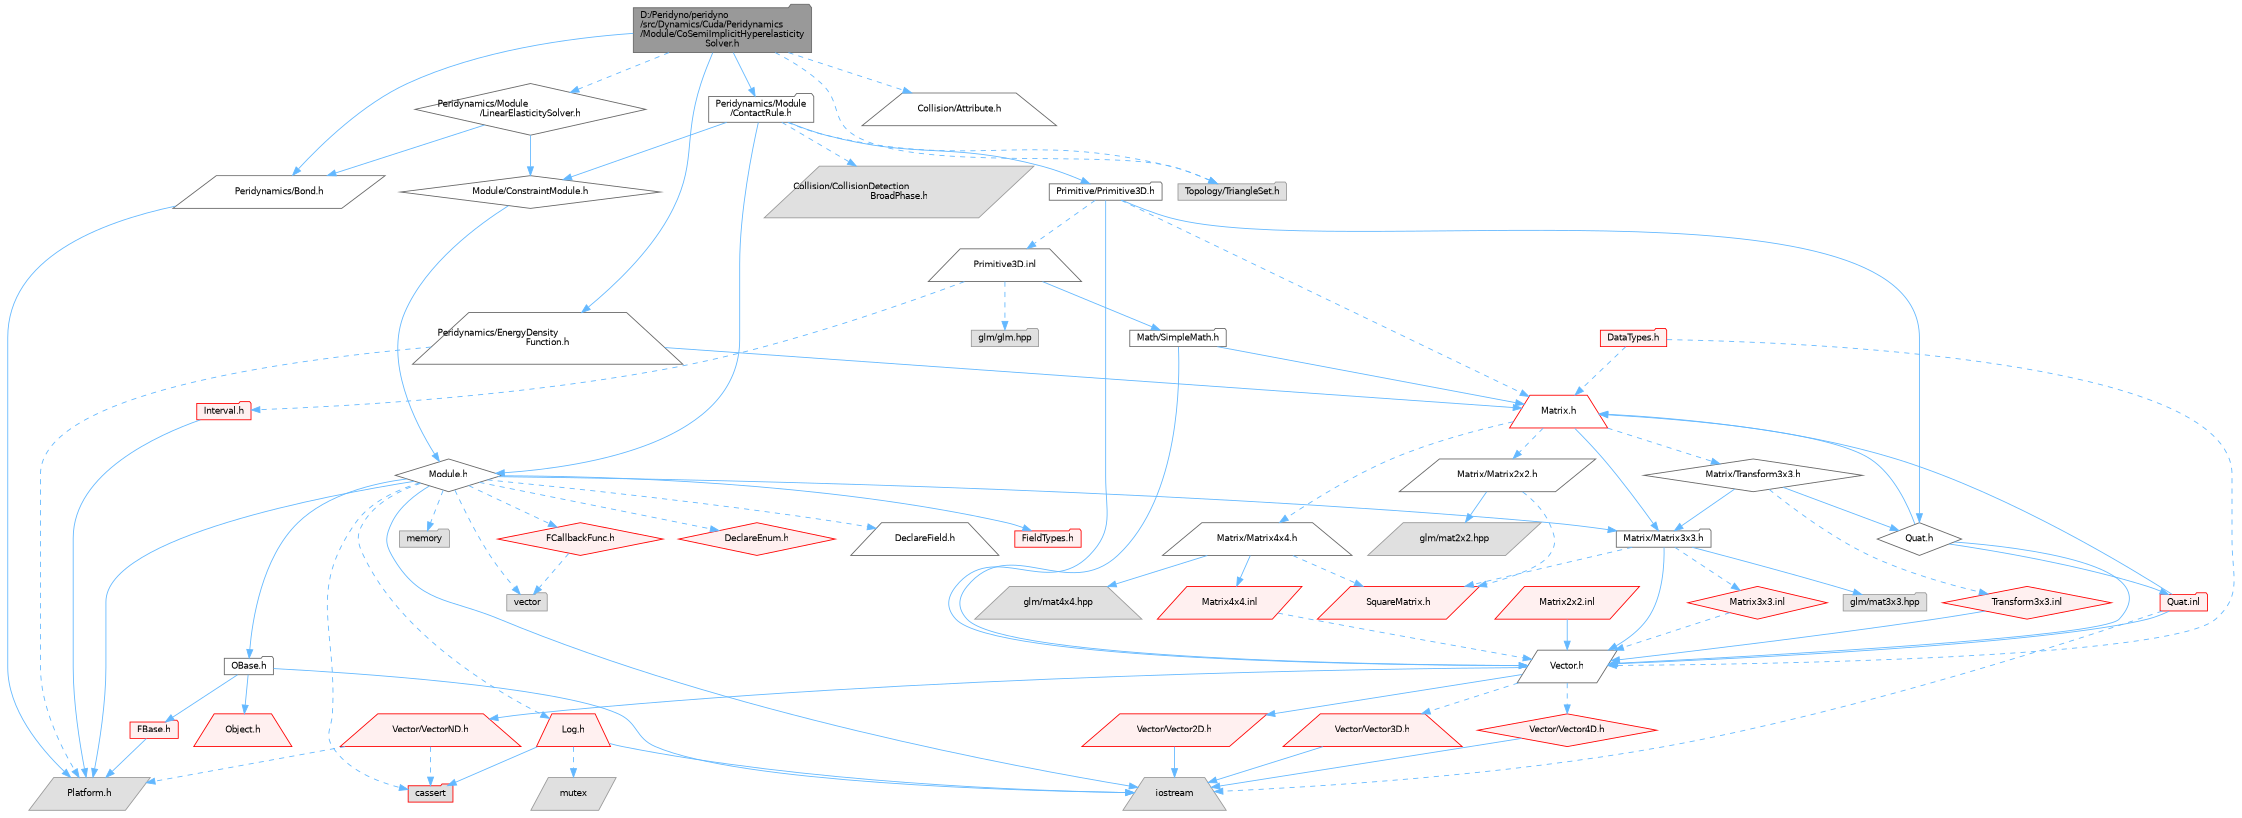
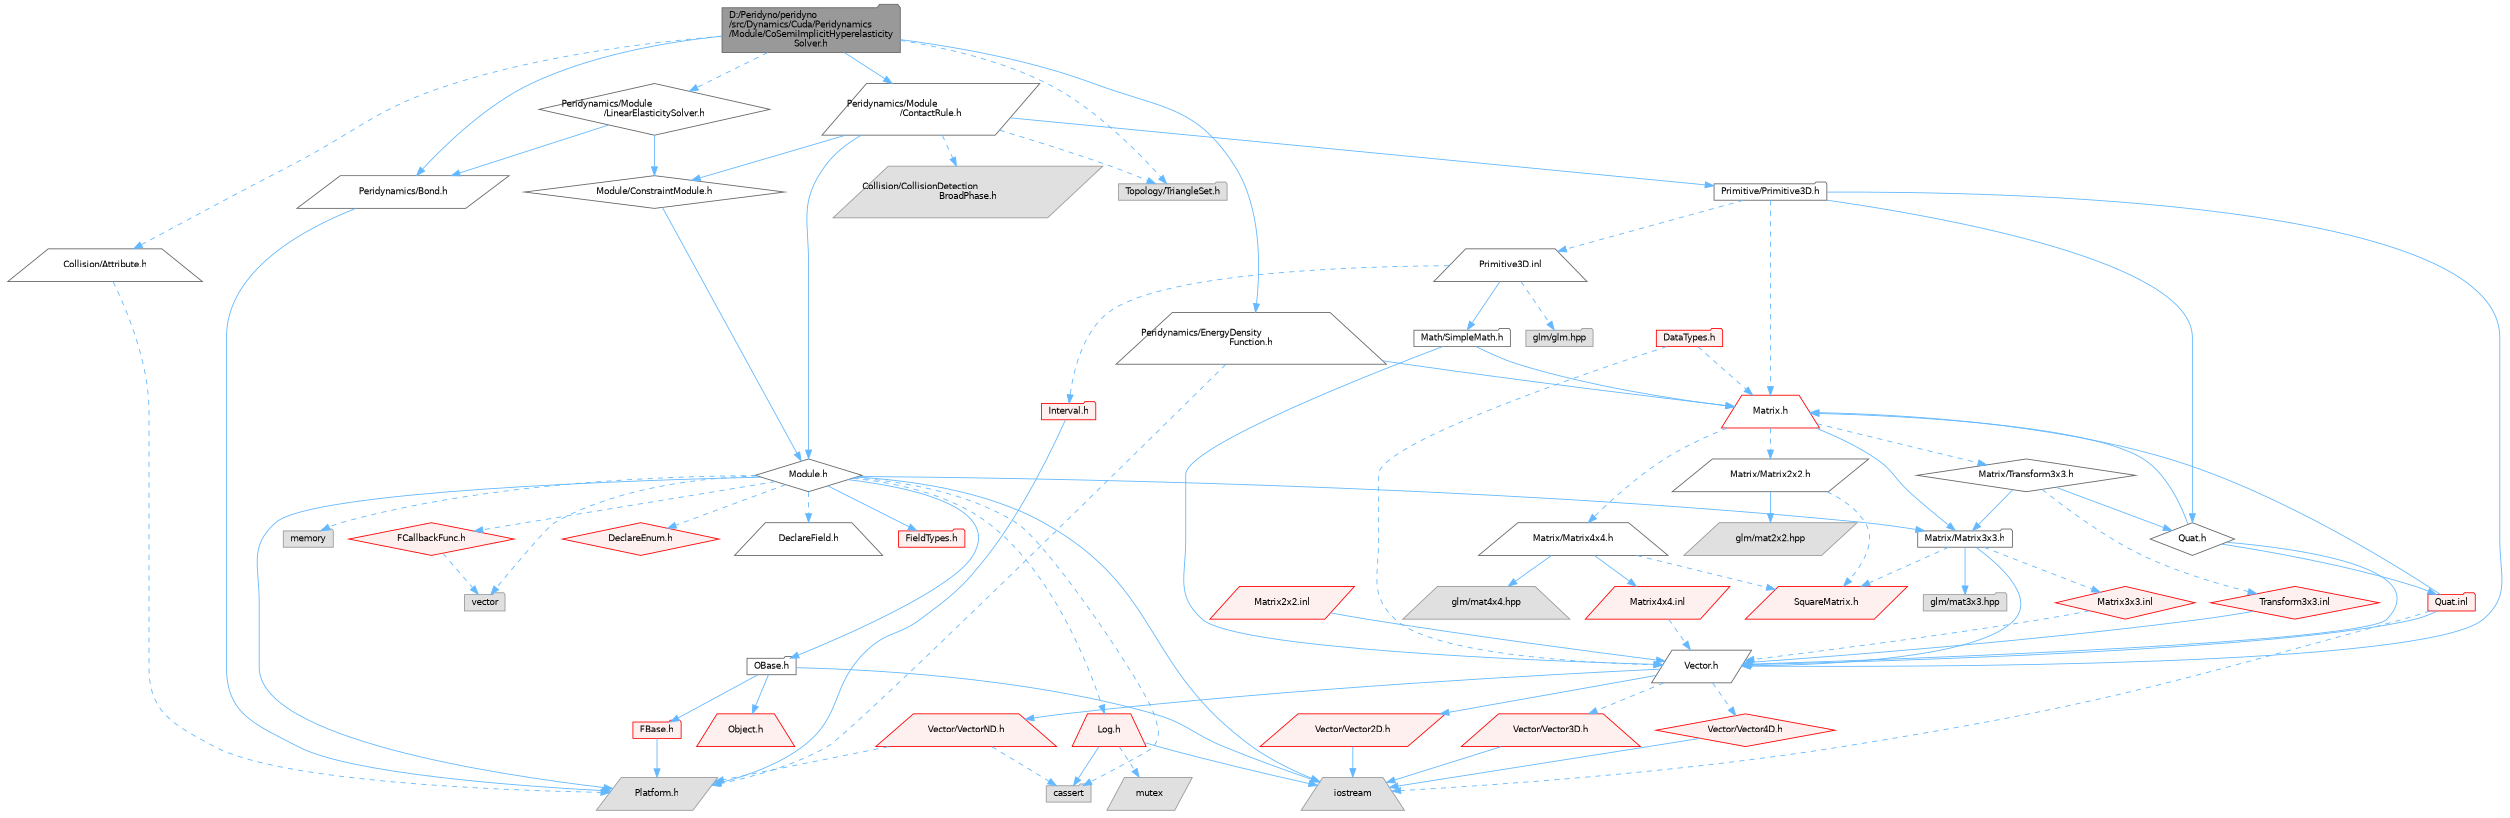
node "Peridynamics/Module /ContactRule.h": shape folder -> parallelogram
edge "Collision/Attribute.h" -> "Platform.h": added
node "cassert": color red -> grey60
